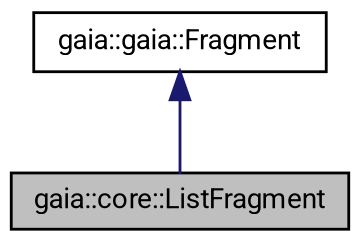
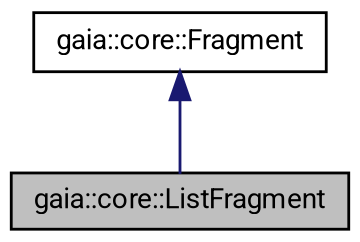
node "gaia::gaia::Fragment": label "gaia::gaia::Fragment" -> "gaia::core::Fragment"
